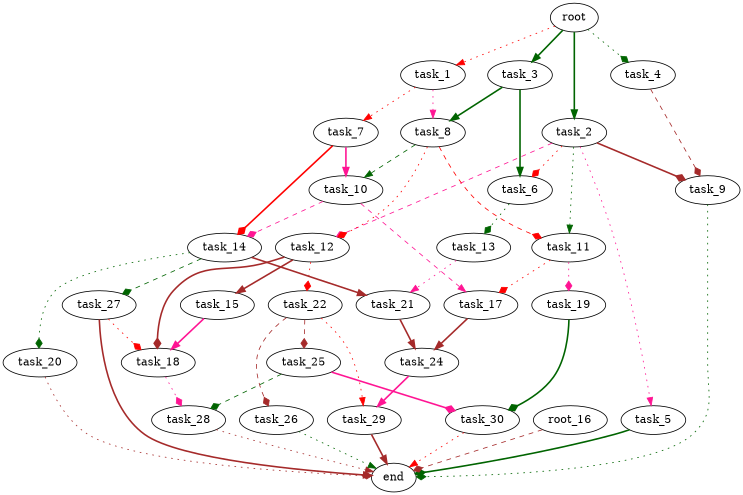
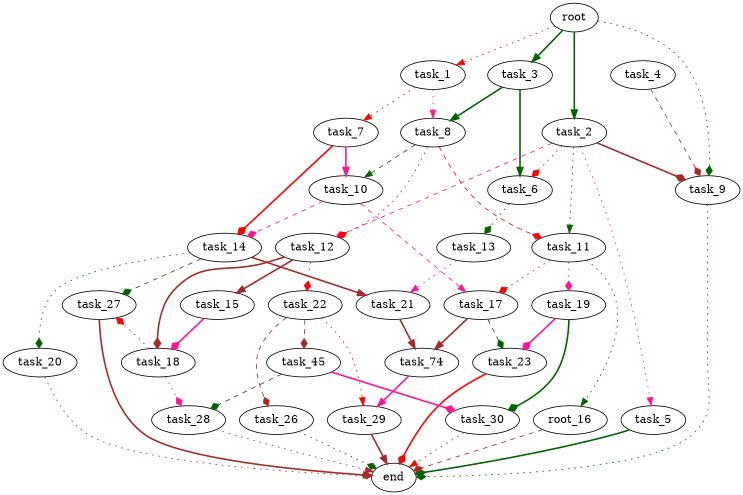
edge "root" -> "task_4": now "root" -> "task_9"
edge "task_11" -> "root_16": added
edge "task_15" -> "task_18": arrowhead normal -> diamond
edge "task_27" -> "task_18": reversed
node "task_25": label "task_25" -> "task_45"
node "task_24": label "task_24" -> "task_74"
node "task_23": added
edge "task_26" -> "end": arrowhead normal -> diamond
